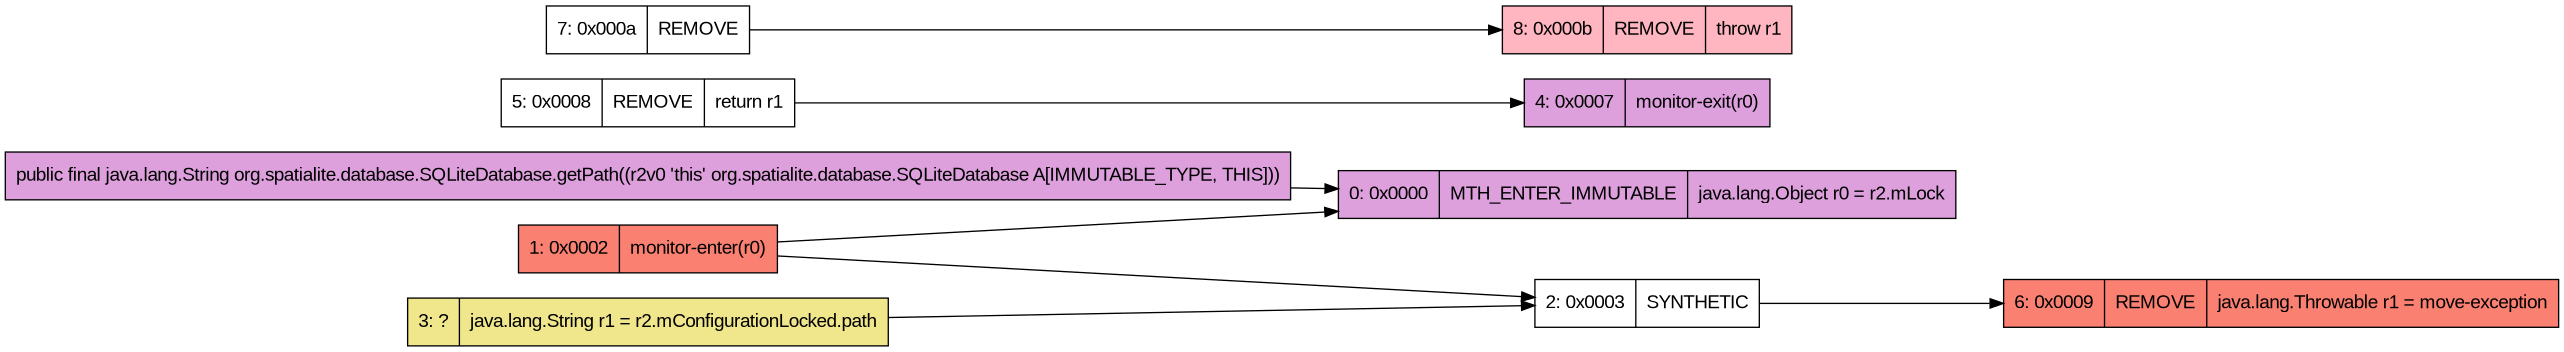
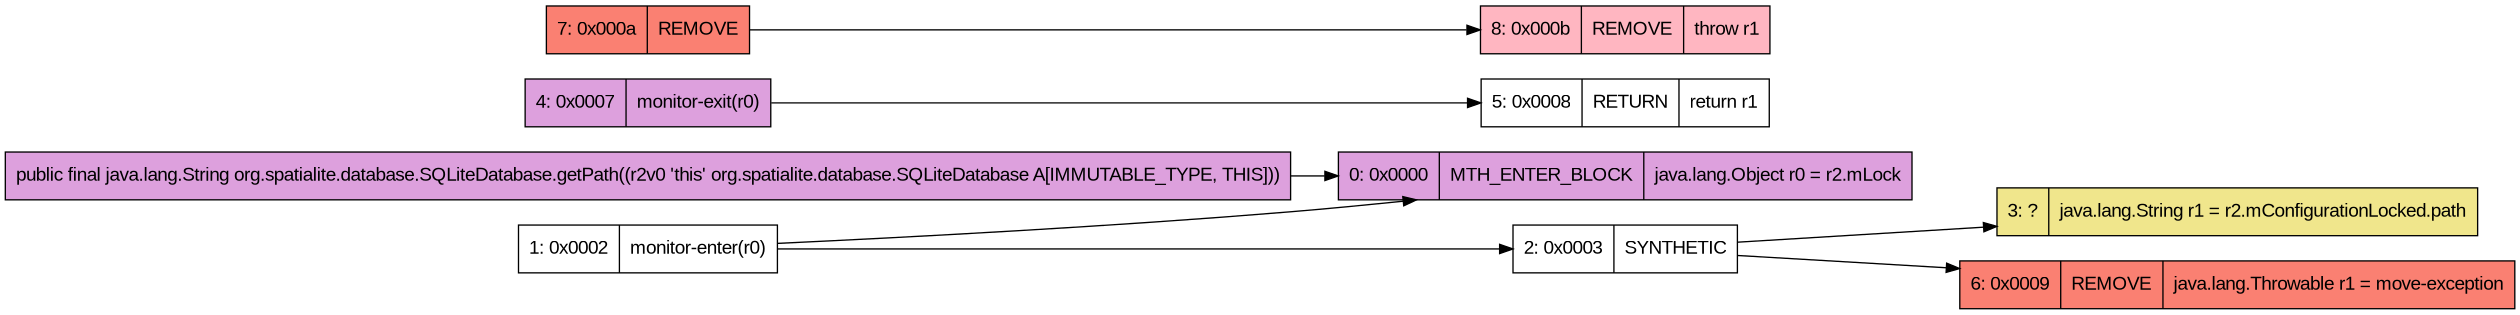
node "7: 0x000a": fillcolor white -> salmon
node "5: 0x0008": text "REMOVE" -> "RETURN"
edge "5: 0x0008" -> "4: 0x0007": reversed
node "0: 0x0000": text "MTH_ENTER_IMMUTABLE" -> "MTH_ENTER_BLOCK"
node "1: 0x0002": fillcolor salmon -> white
edge "3: ?" -> "2: 0x0003": reversed
